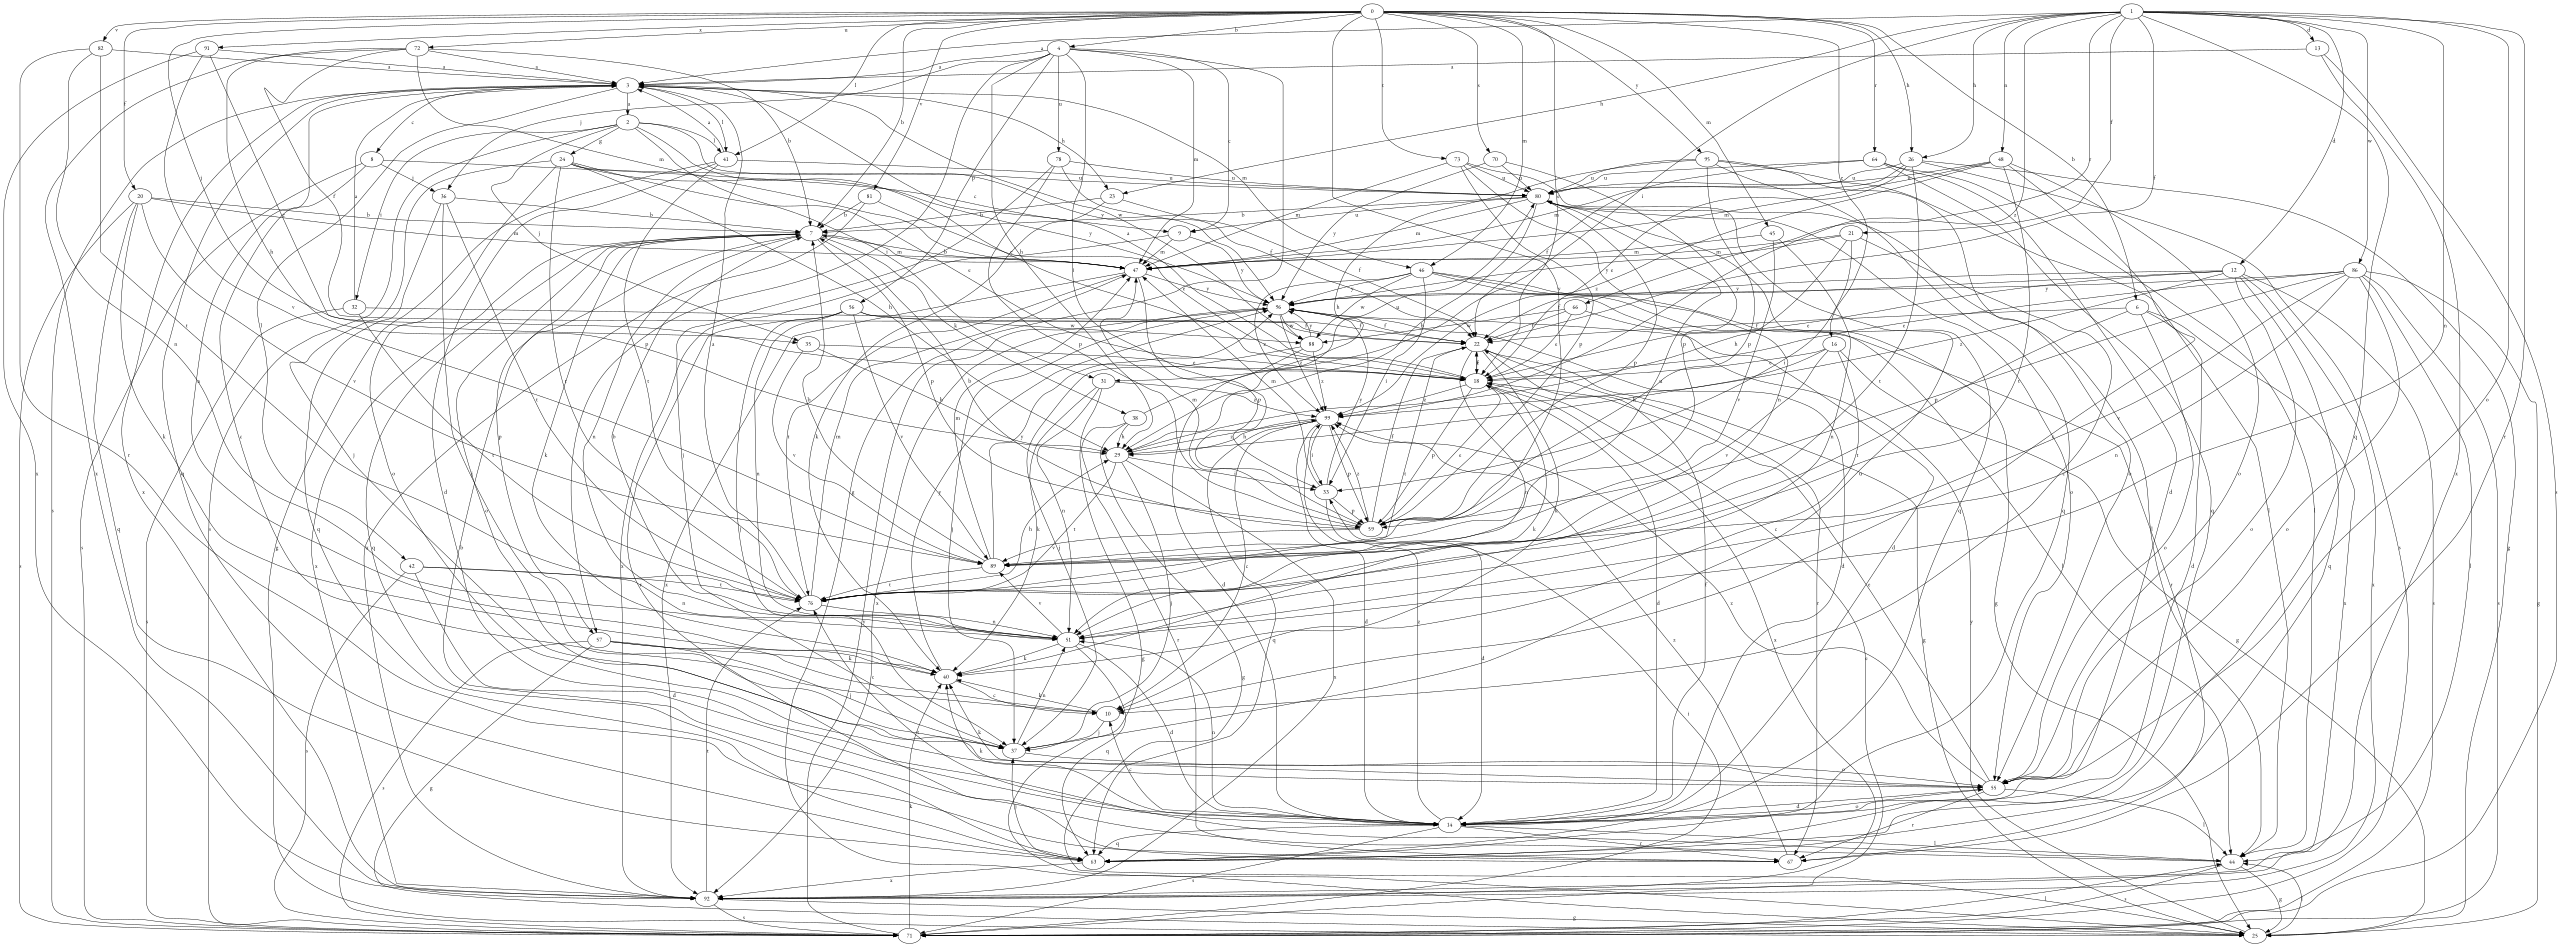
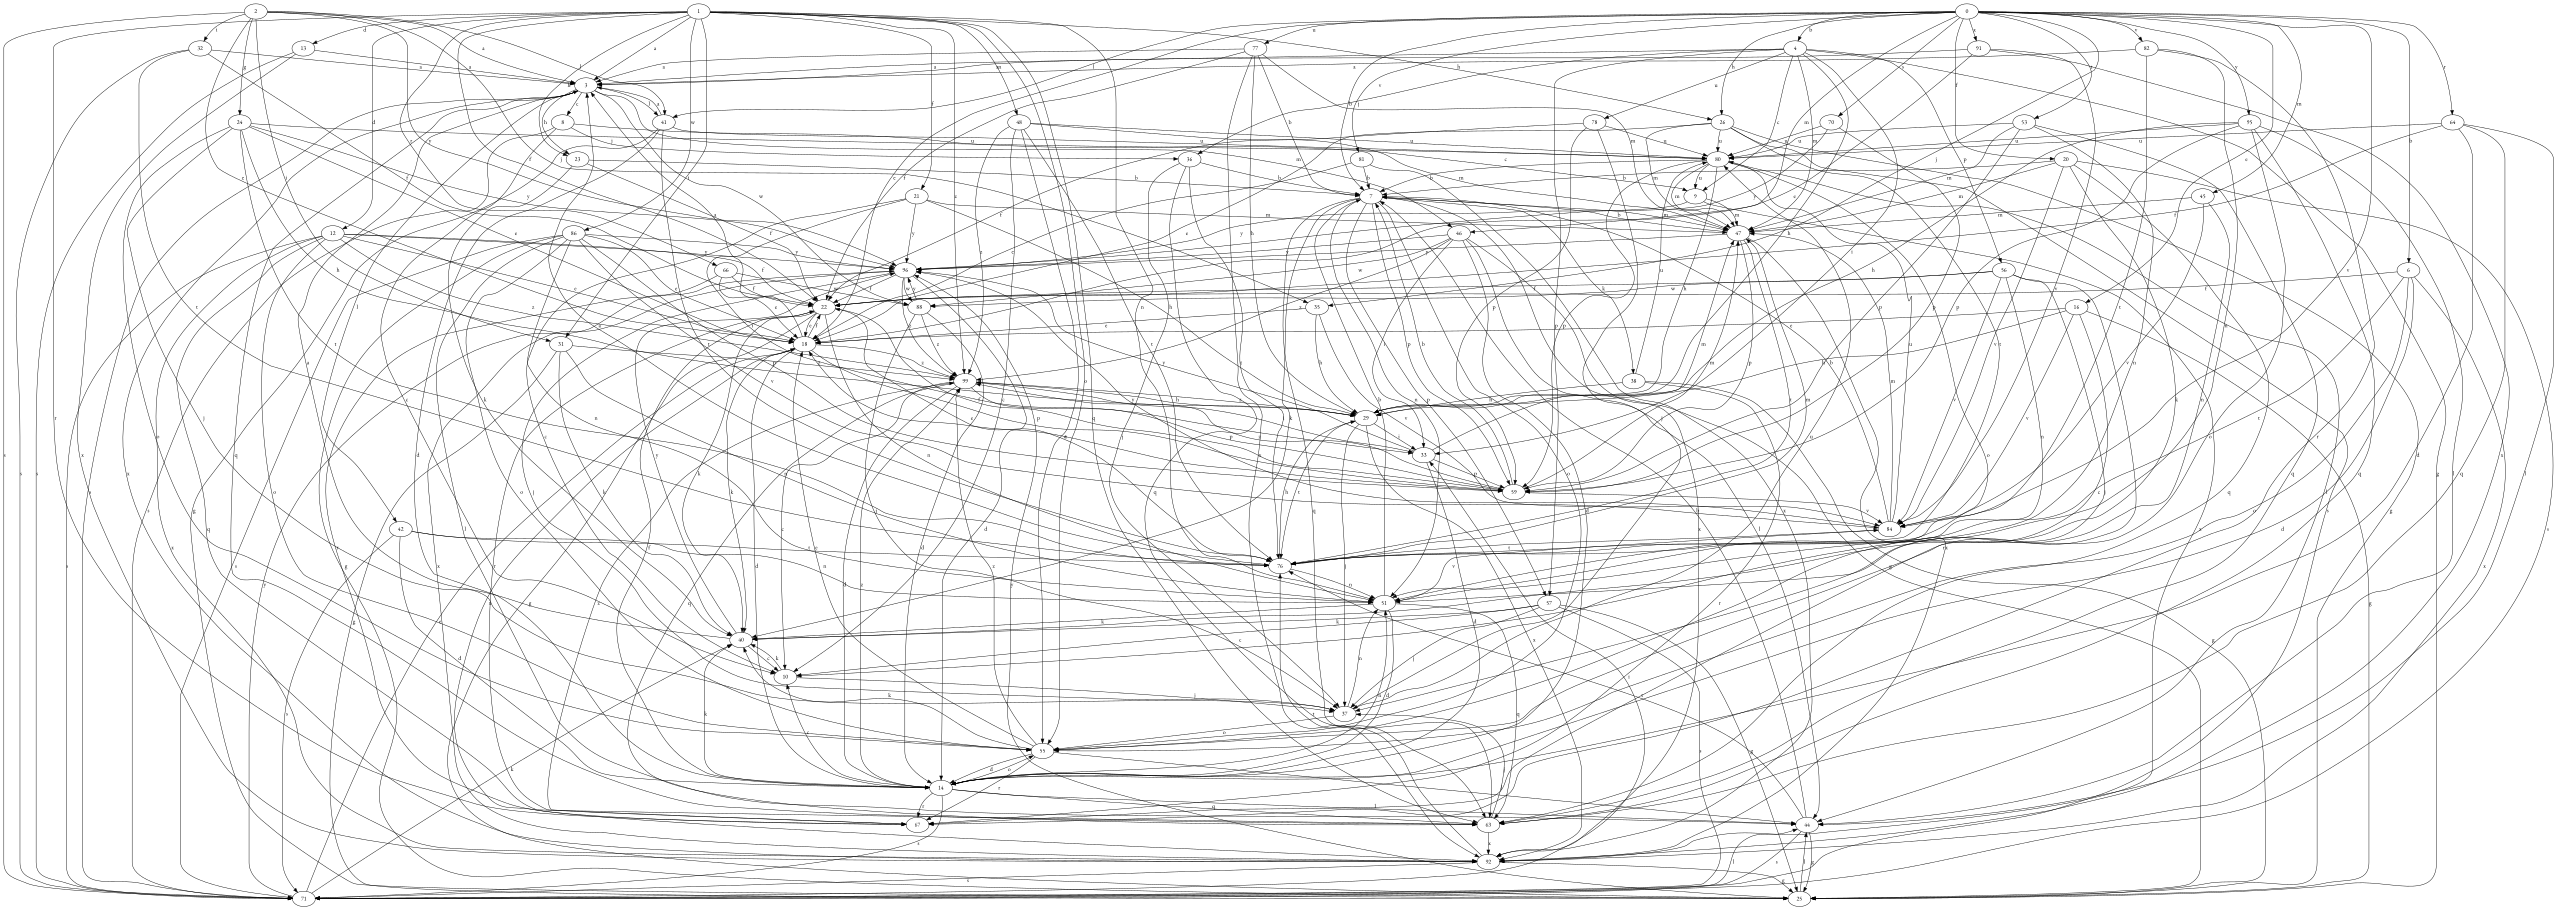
node "72": label "72" -> "77"
edge "3" -> "2": reversed
node "73": label "73" -> "53"
node "89": label "89" -> "84"
